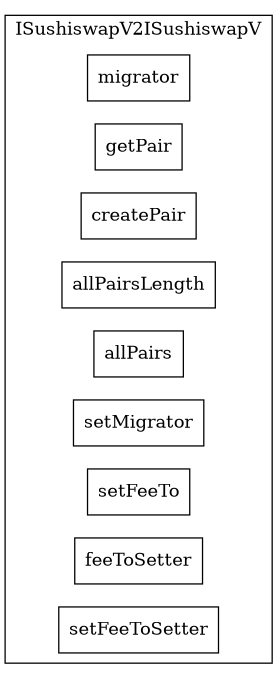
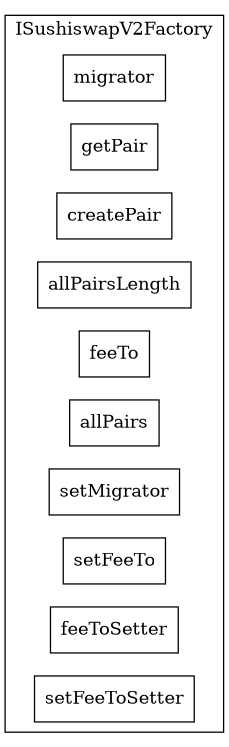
cluster "ISushiswapV2ISushiswapV": label "ISushiswapV2ISushiswapV" -> "ISushiswapV2Factory"
node "feeTo": added
